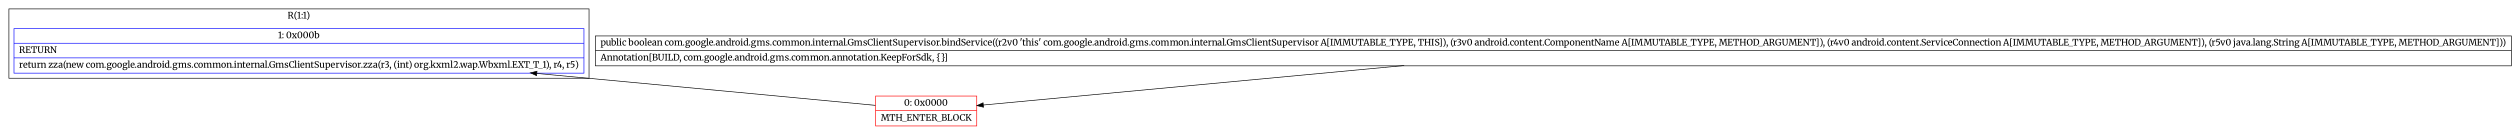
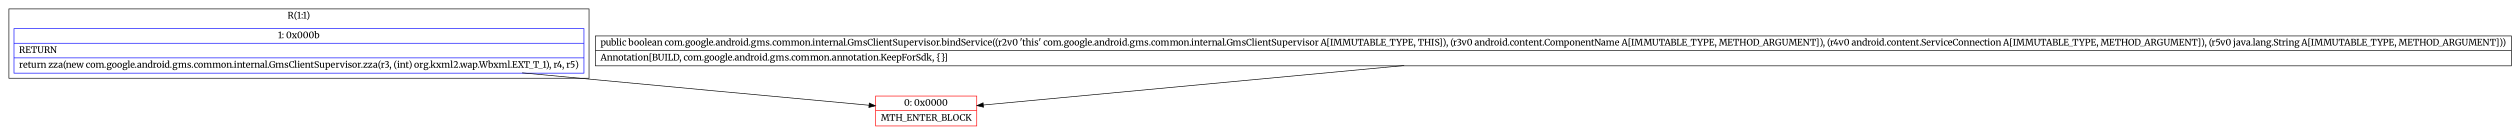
edge "0: 0x0000" -> "1: 0x000b": reversed
